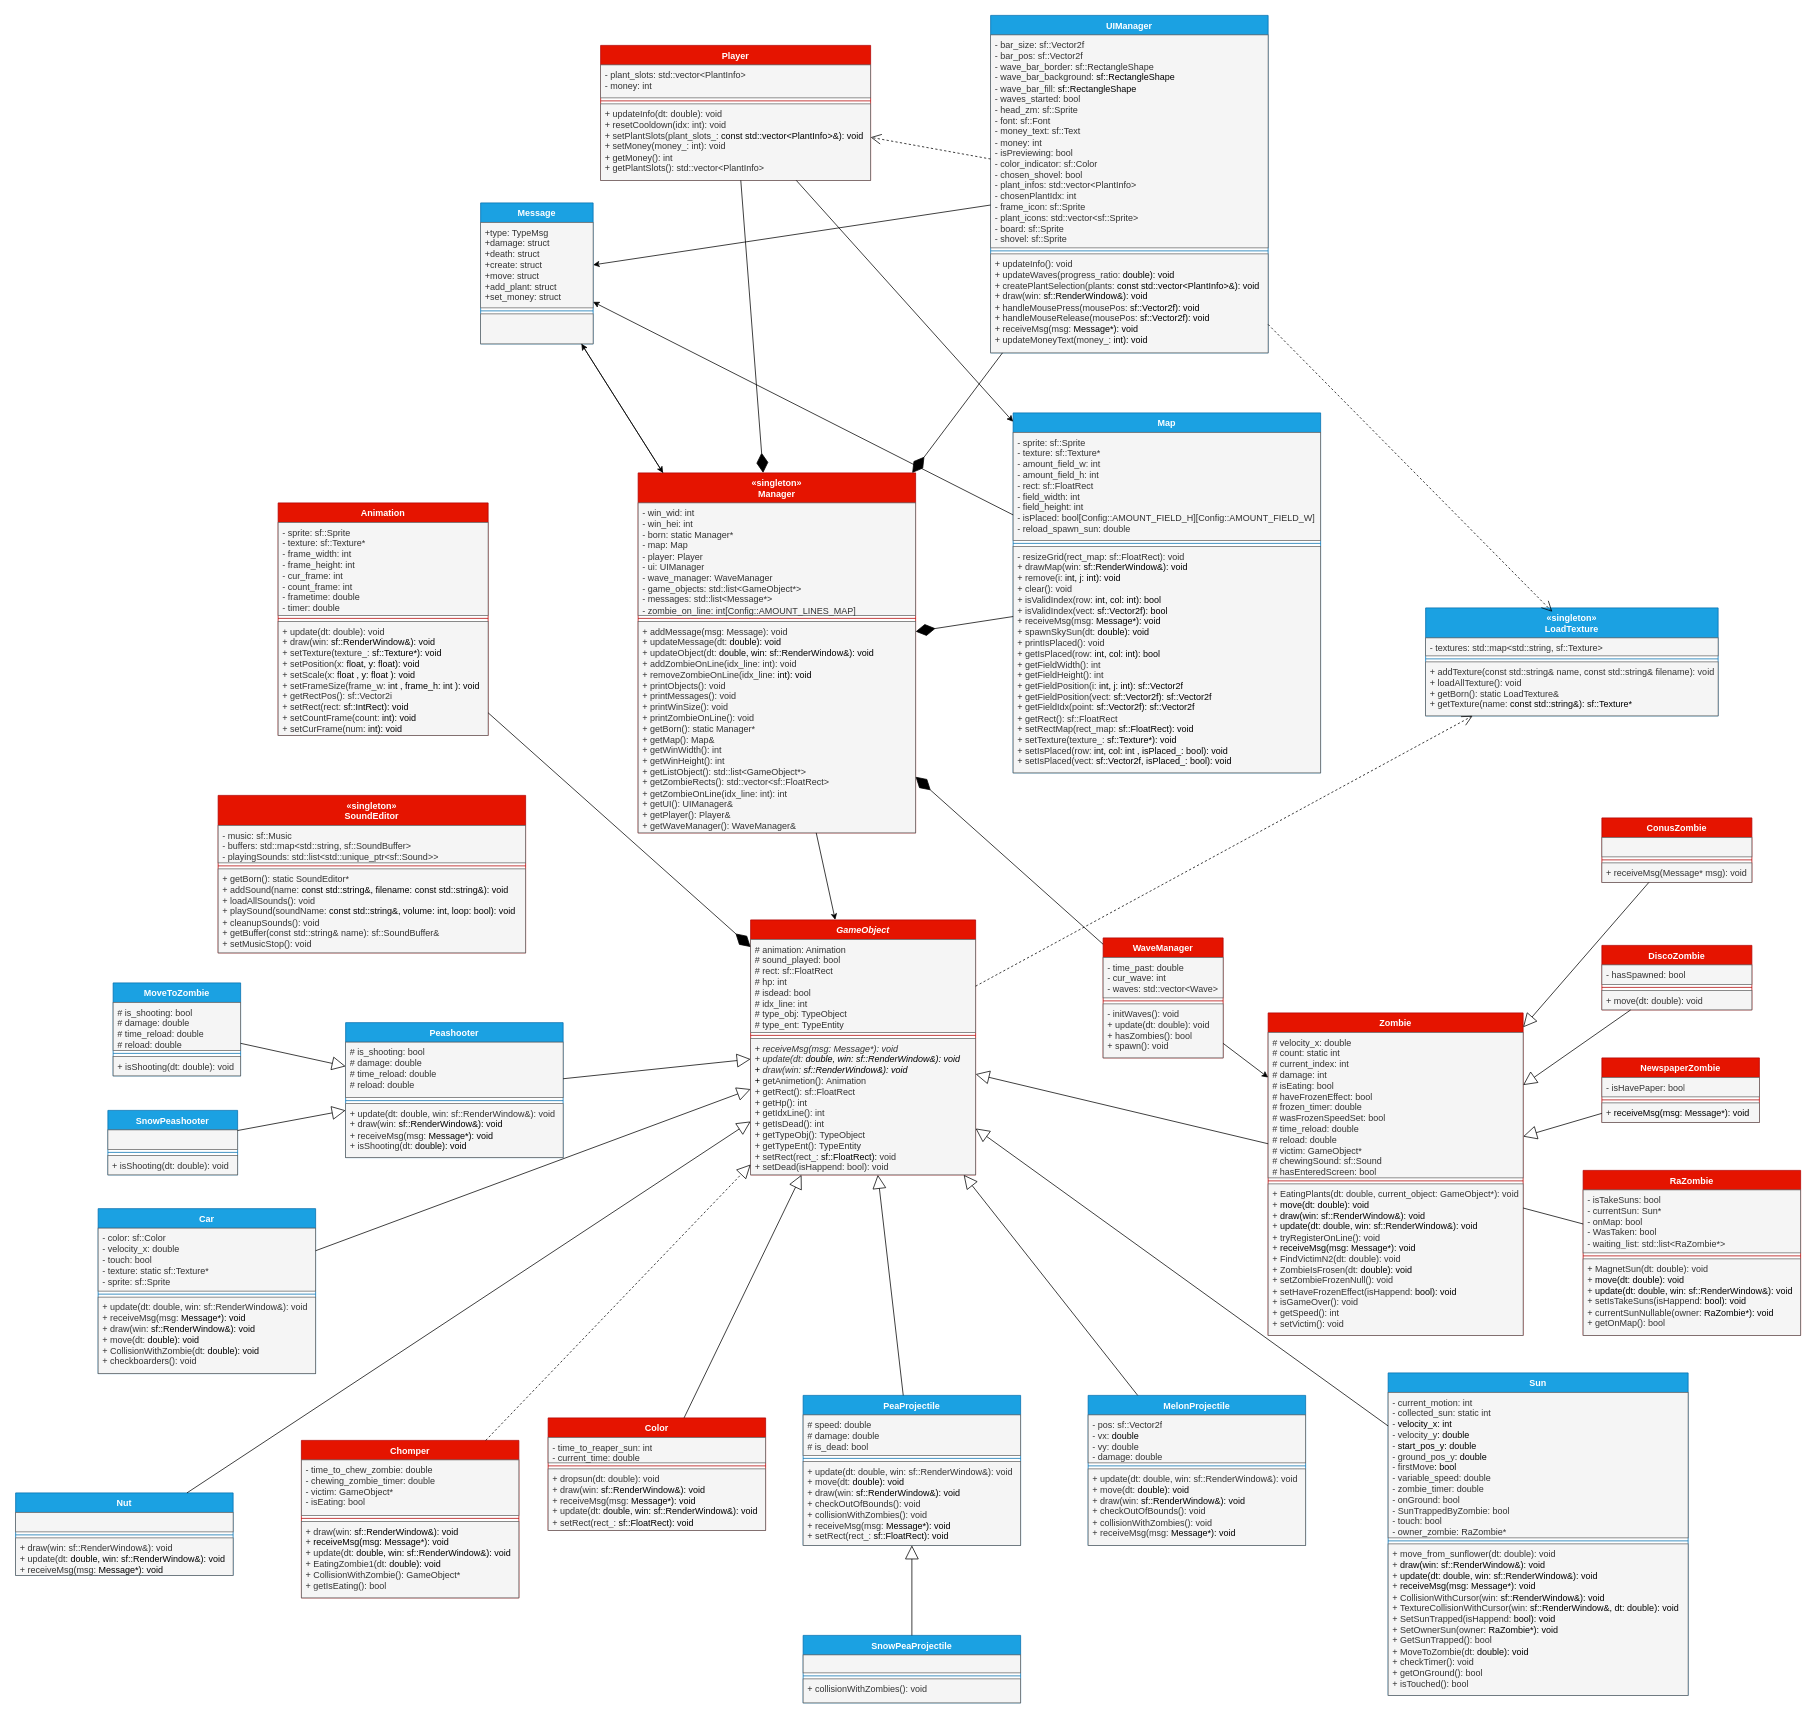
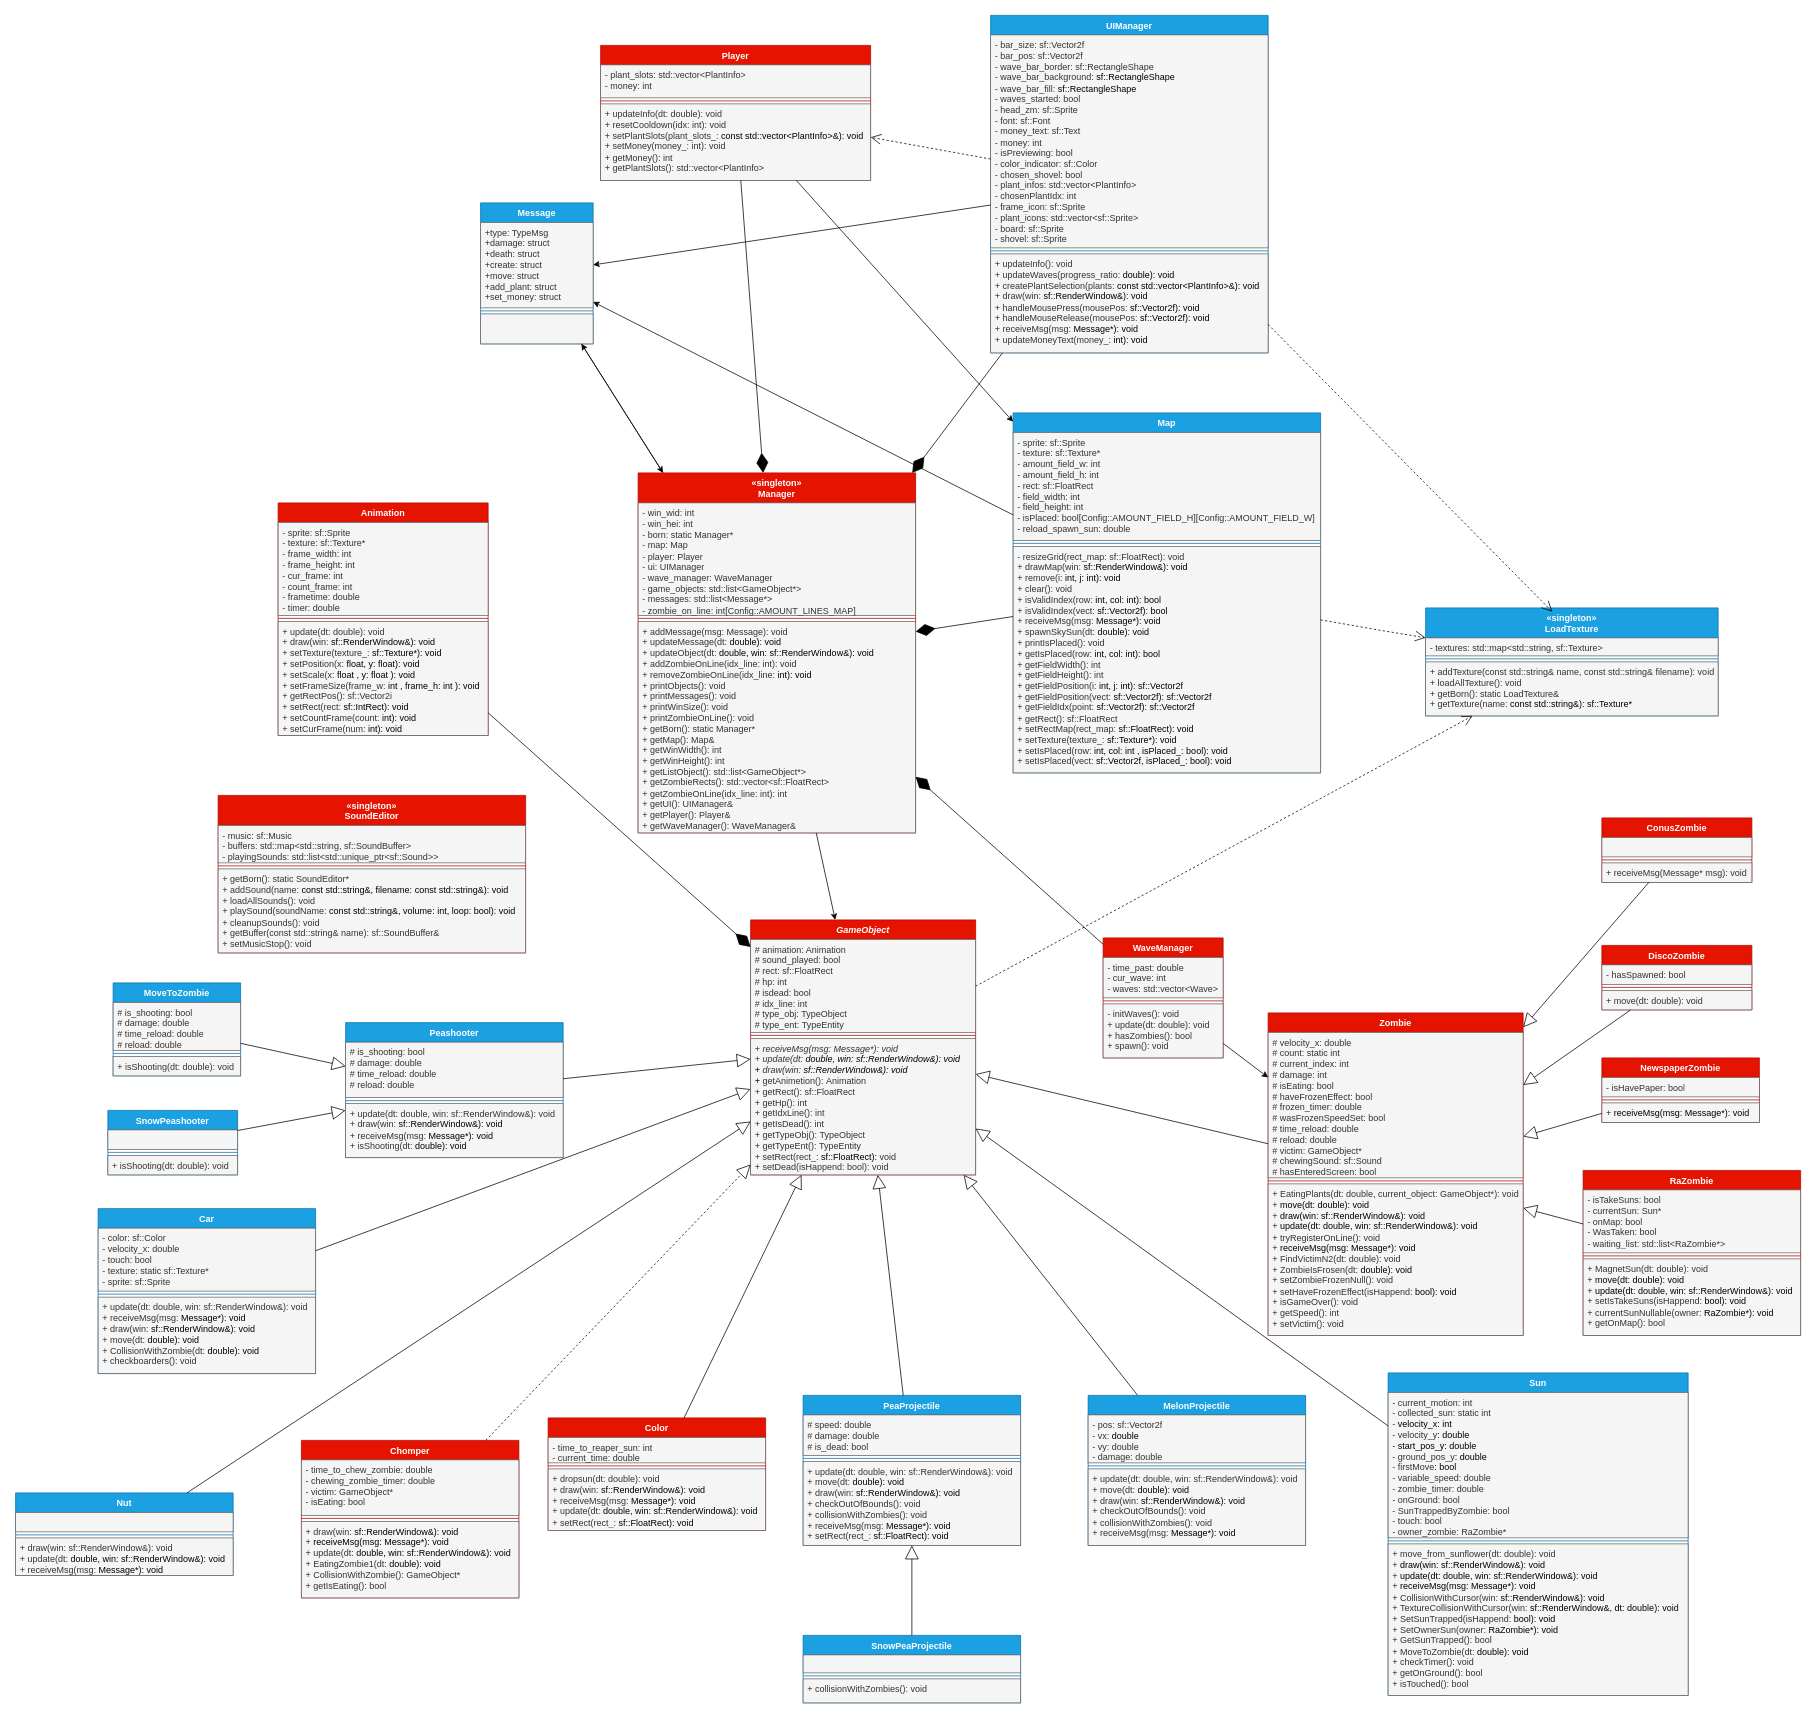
edge "Map" -> "«singleton» LoadTexture": added
edge "Zombie" -- "RaZombie": arrowhead none -> block
